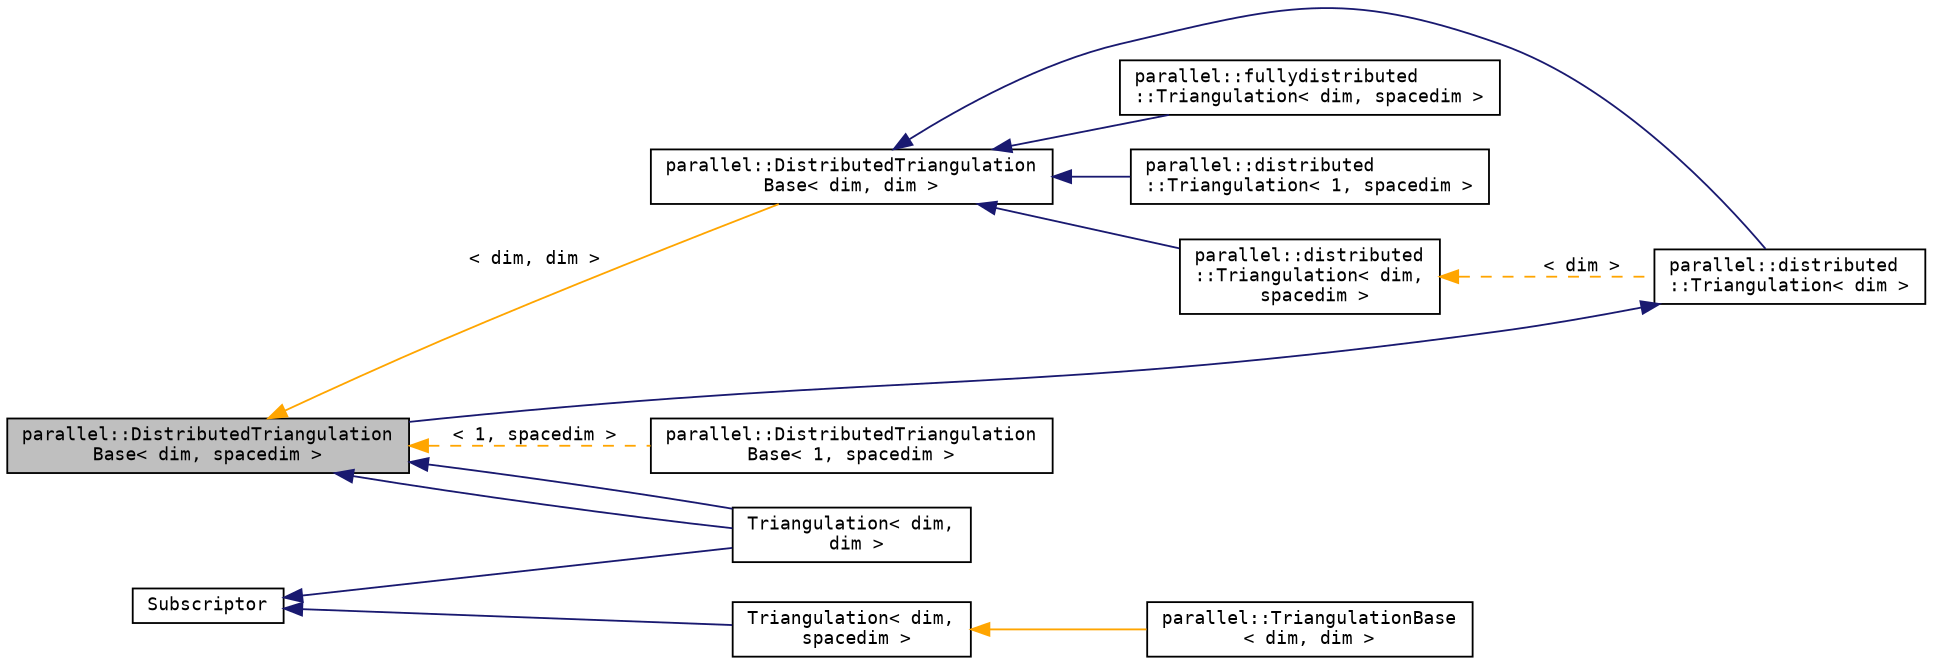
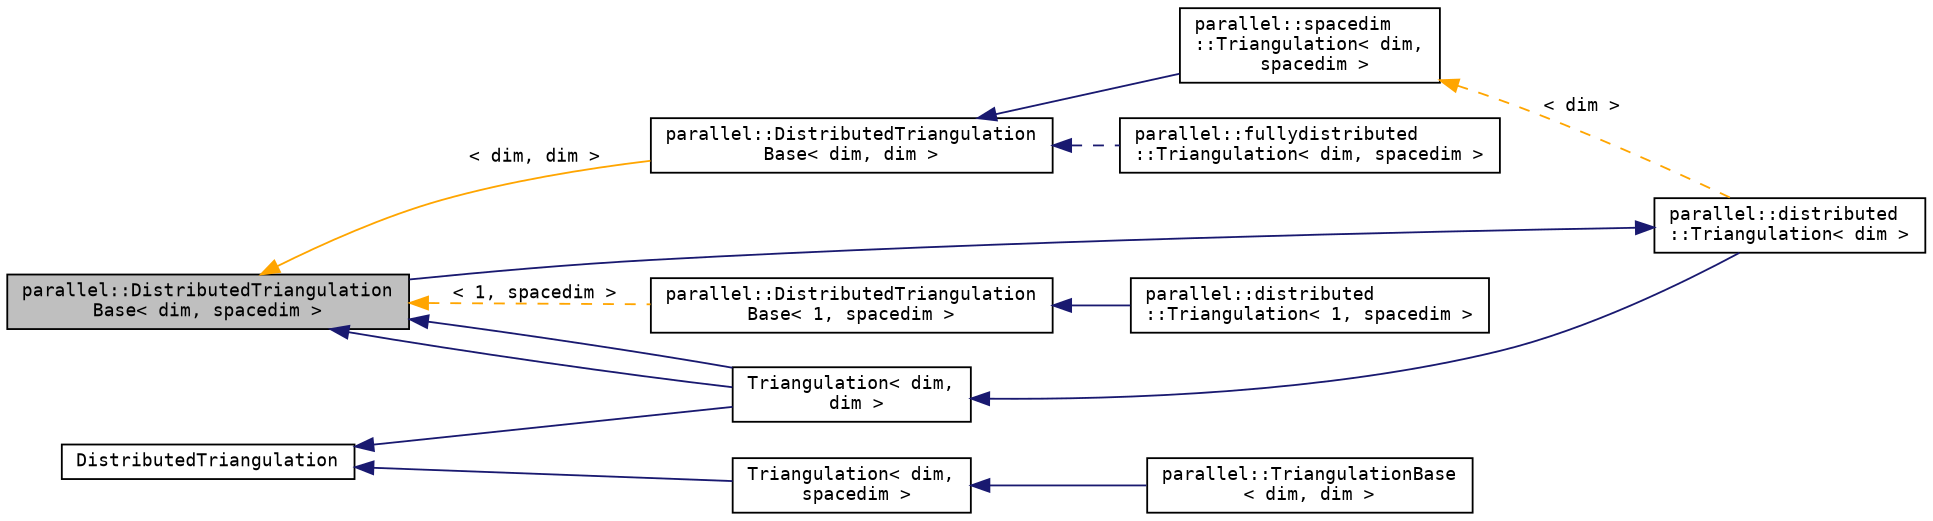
edge "parallel::distributed ::Triangulation< dim >" -> "parallel::DistributedTriangulation Base< dim, dim >": now "parallel::distributed ::Triangulation< dim >" -> "Triangulation< dim, dim >"
edge "parallel::fullydistributed ::Triangulation< dim, spacedim >" -> "parallel::DistributedTriangulation Base< dim, dim >": style solid -> dashed
edge "parallel::distributed ::Triangulation< 1, spacedim >" -> "parallel::DistributedTriangulation Base< dim, dim >": now "parallel::distributed ::Triangulation< 1, spacedim >" -> "parallel::DistributedTriangulation Base< 1, spacedim >"
node "parallel::distributed ::Triangulation< dim, spacedim >": label "parallel::distributed ::Triangulation< dim, spacedim >" -> "parallel::spacedim ::Triangulation< dim, spacedim >"
node "Subscriptor": label "Subscriptor" -> "DistributedTriangulation"
edge "parallel::TriangulationBase < dim, dim >" -> "Triangulation< dim, spacedim >": color orange -> midnightblue
